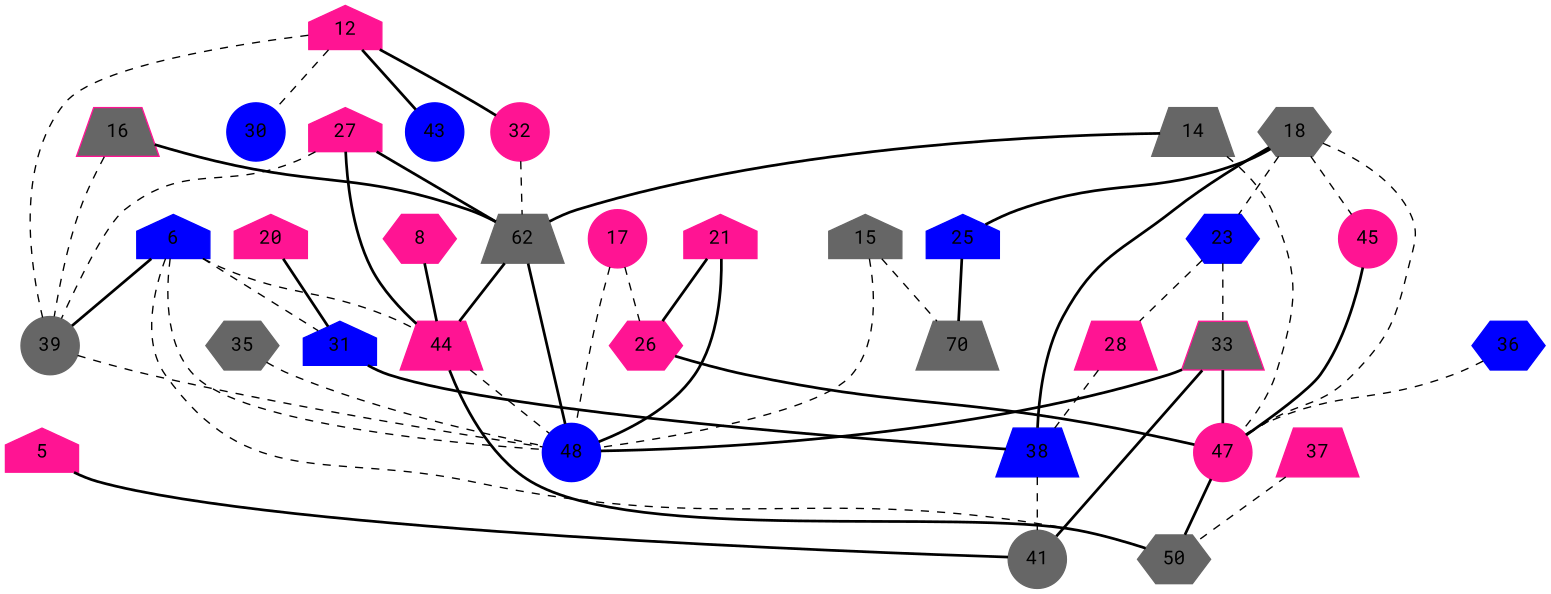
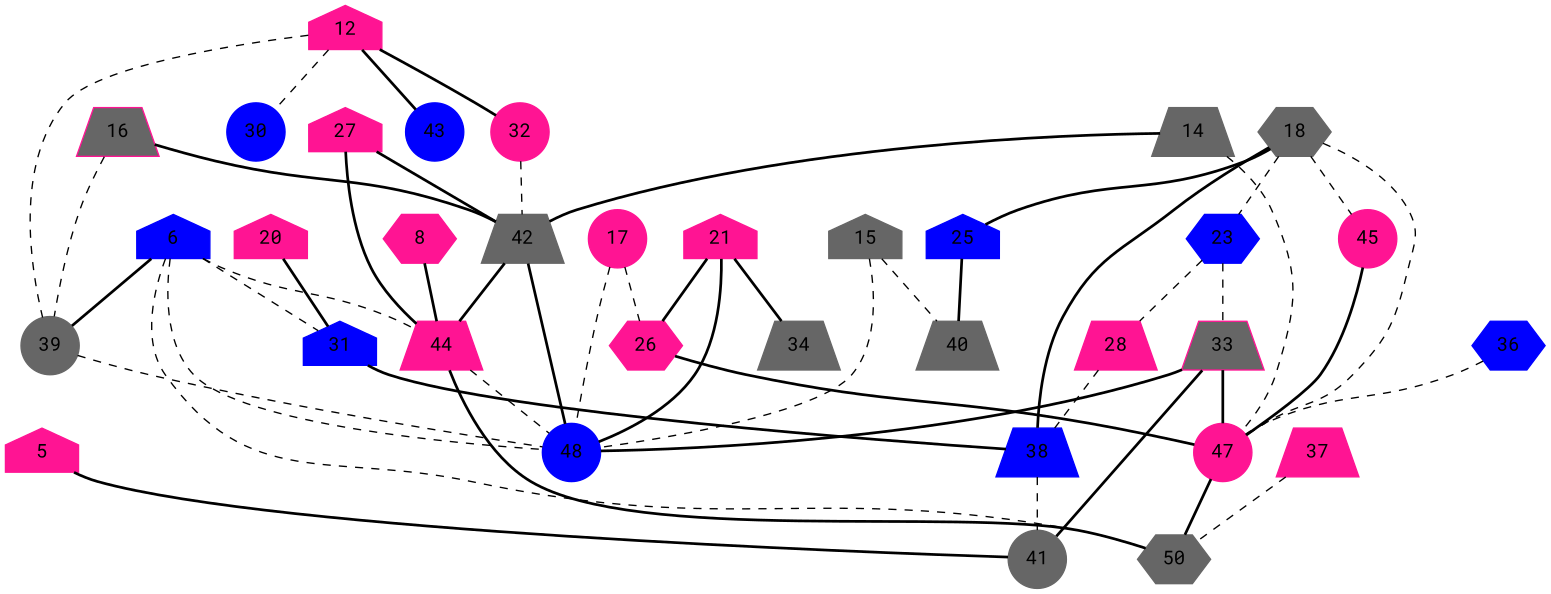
edge "27" -- "39": removed
node "62": label "62" -> "42"
node "35": removed
node "34": added
node "70": label "70" -> "40"
